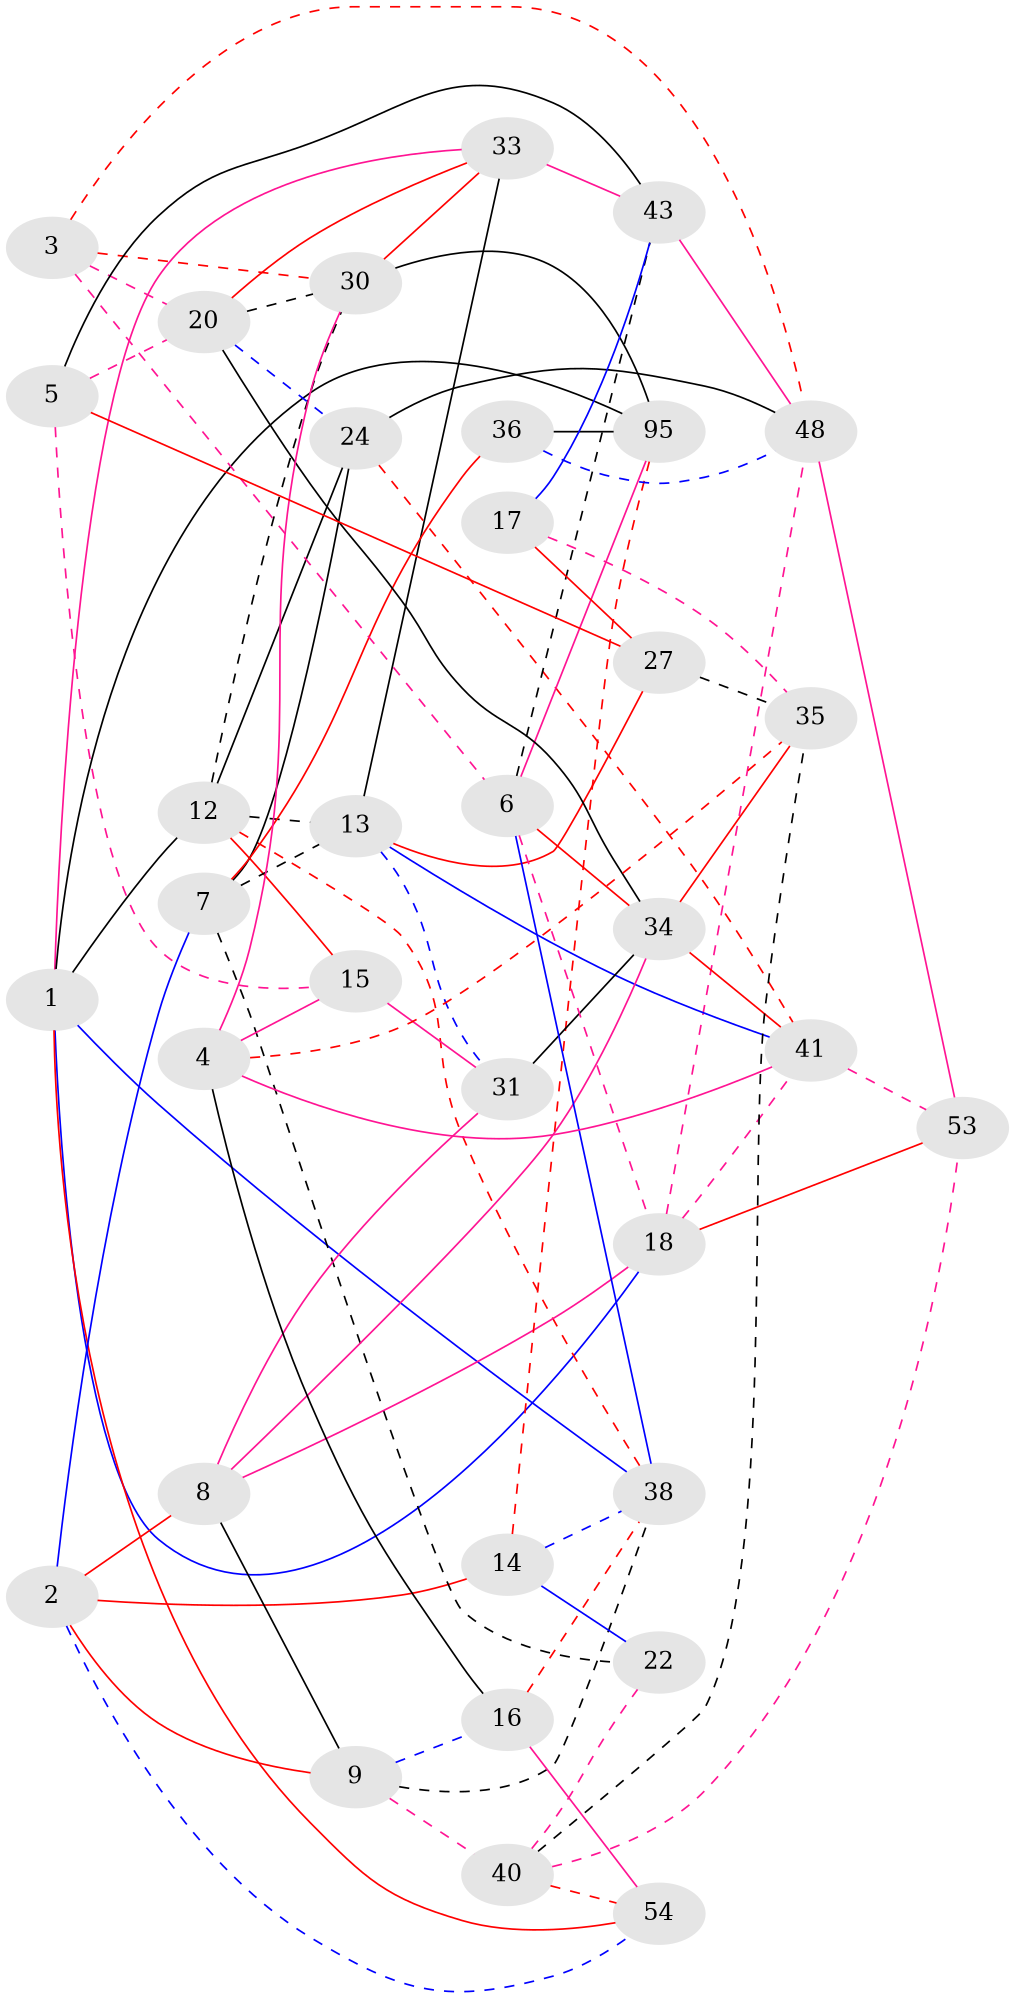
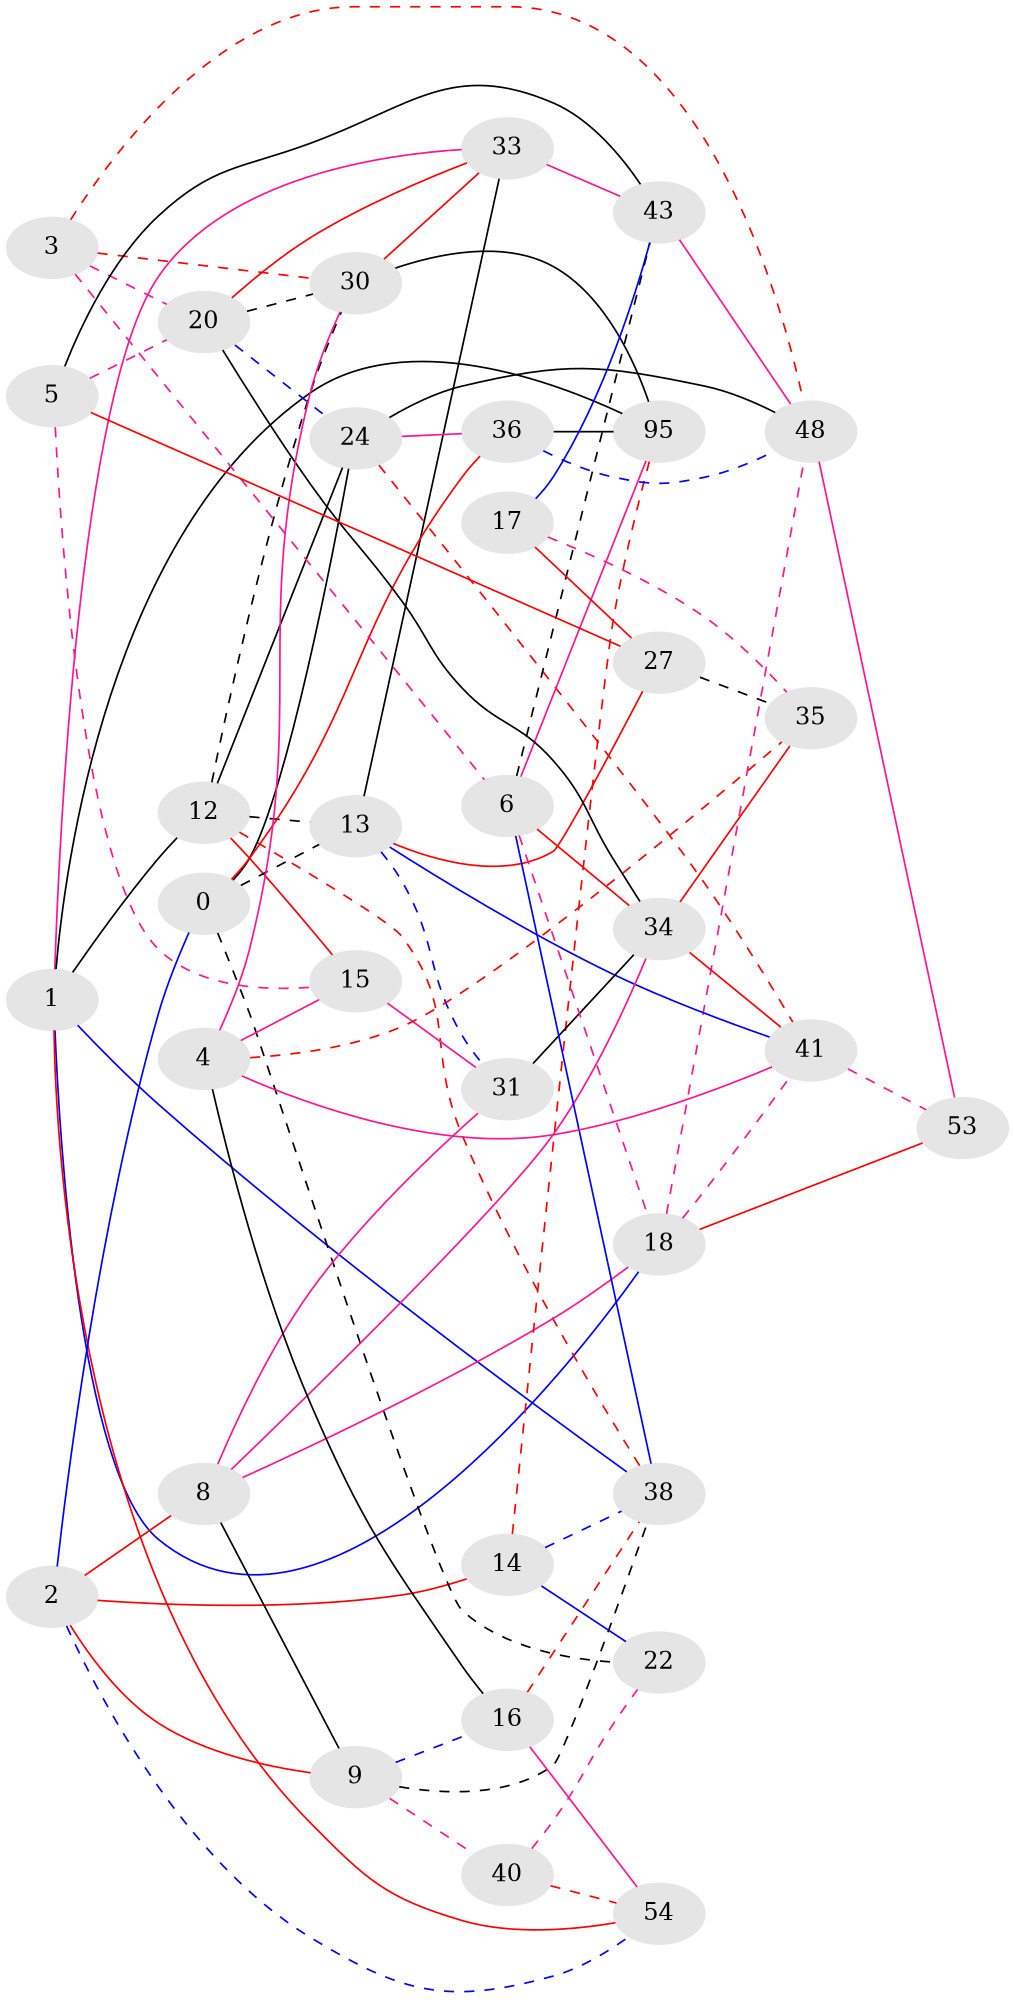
edge "36" -- "24": added
node "7": label "7" -> "0"
edge "35" -- "40": removed
edge "53" -- "40": removed
